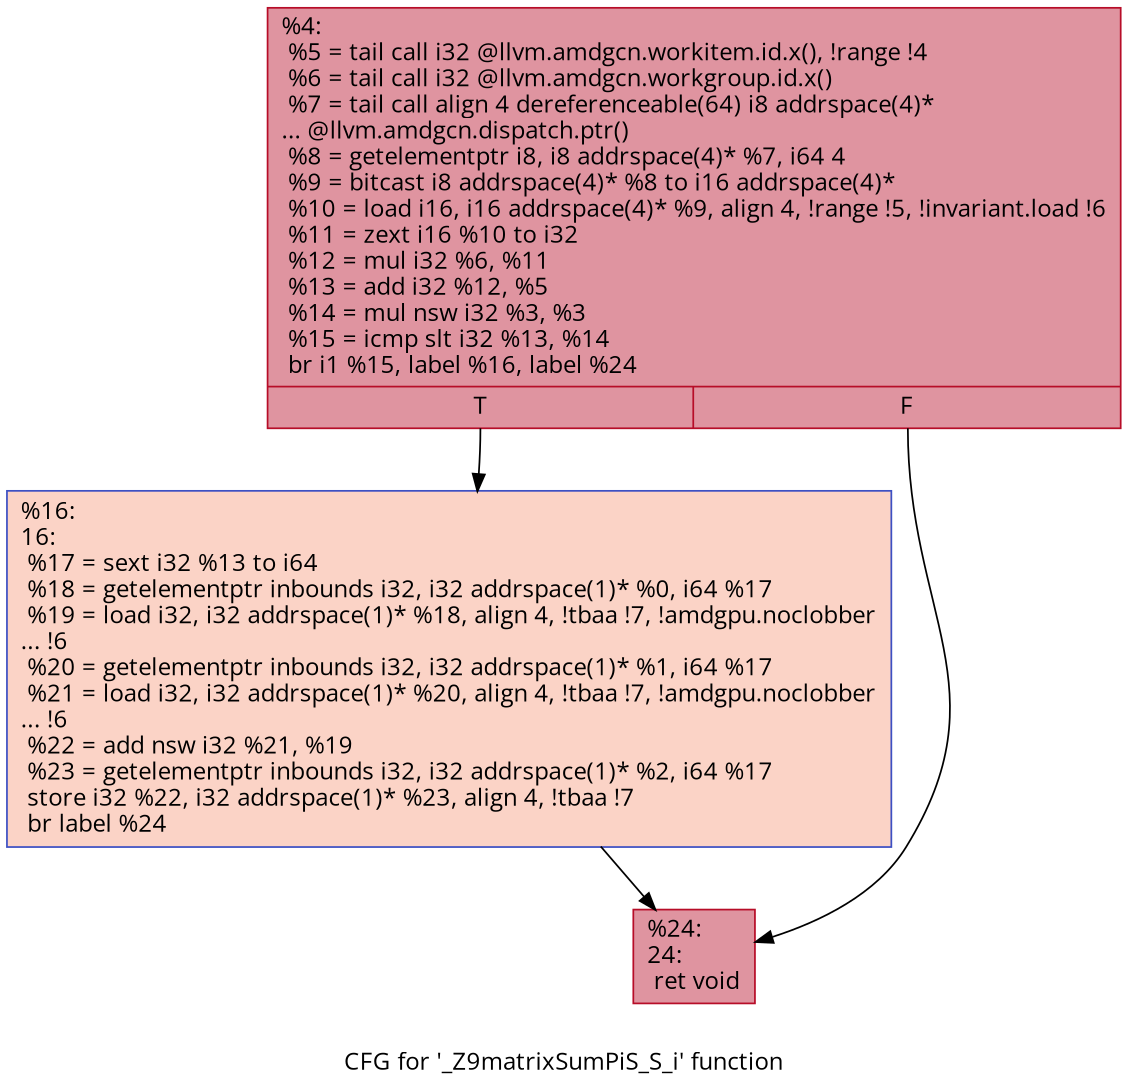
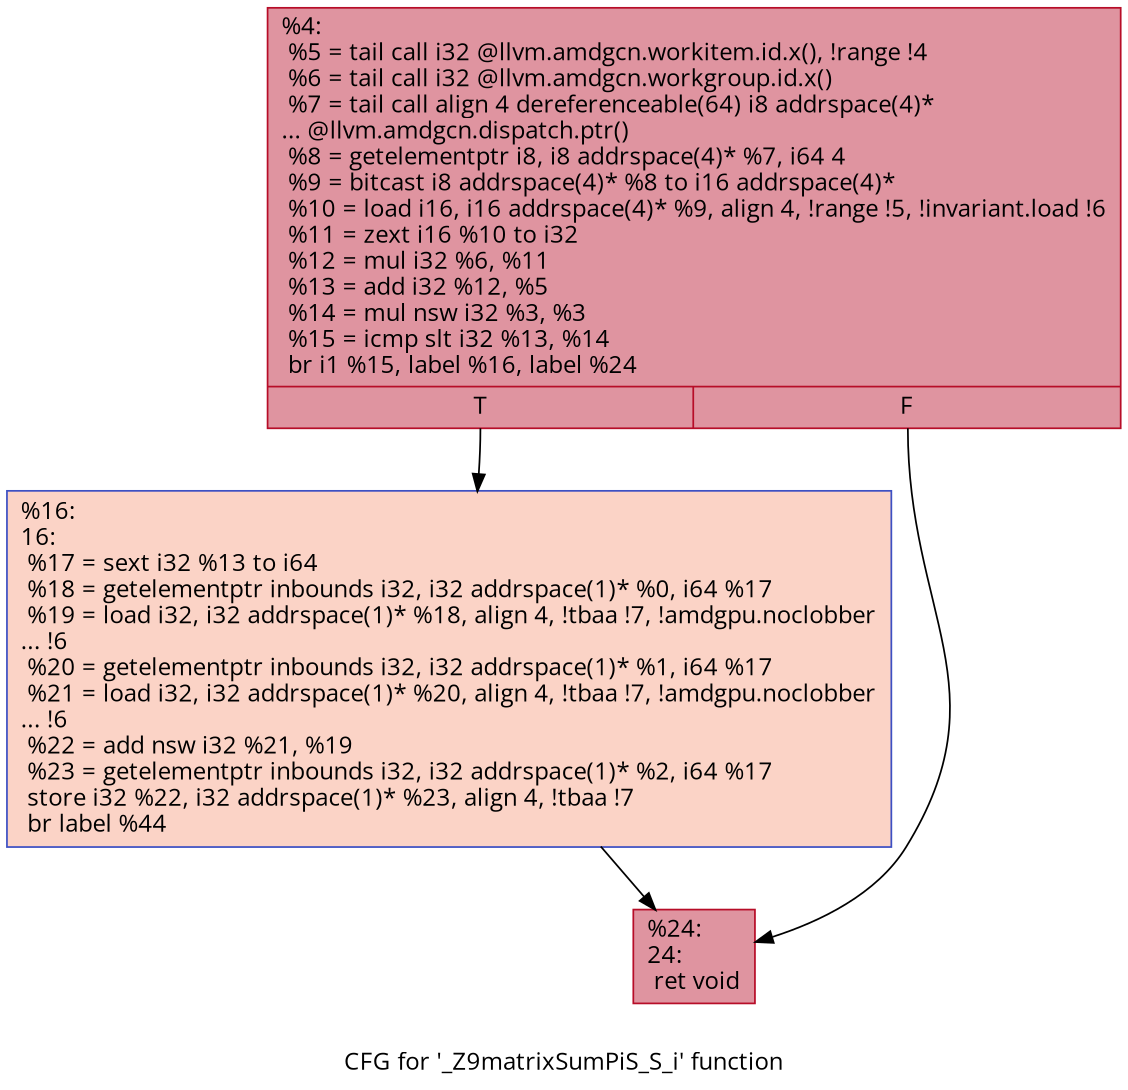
node "%16:": text "br label %24" -> "br label %44"
